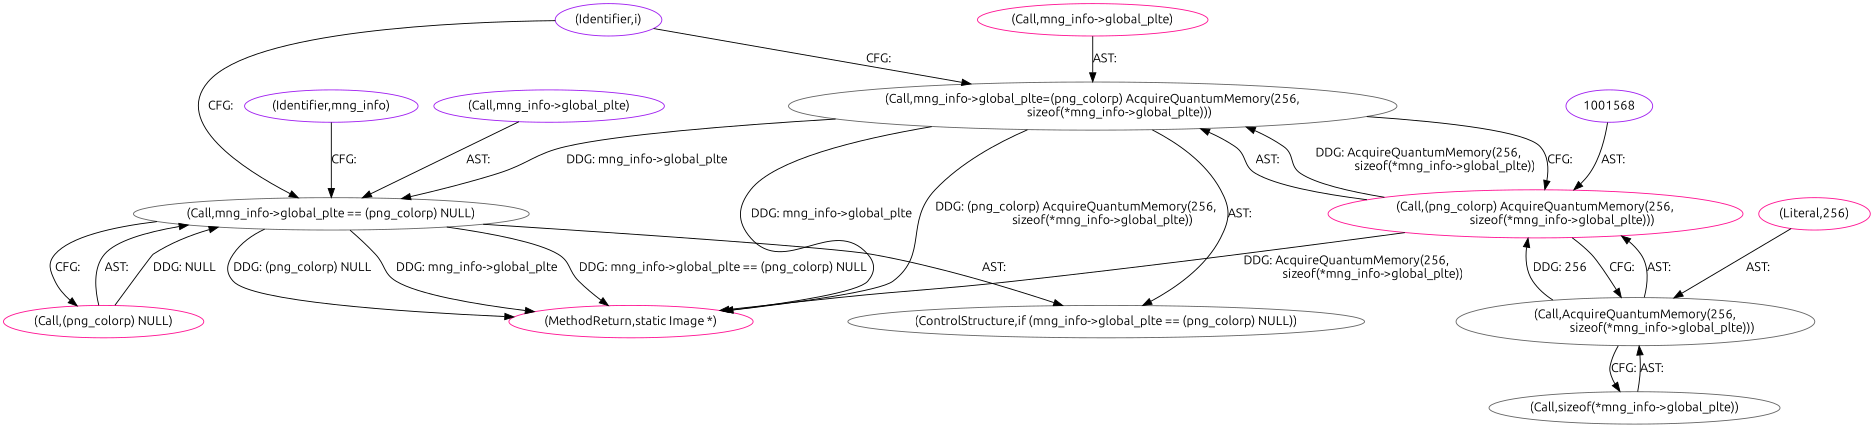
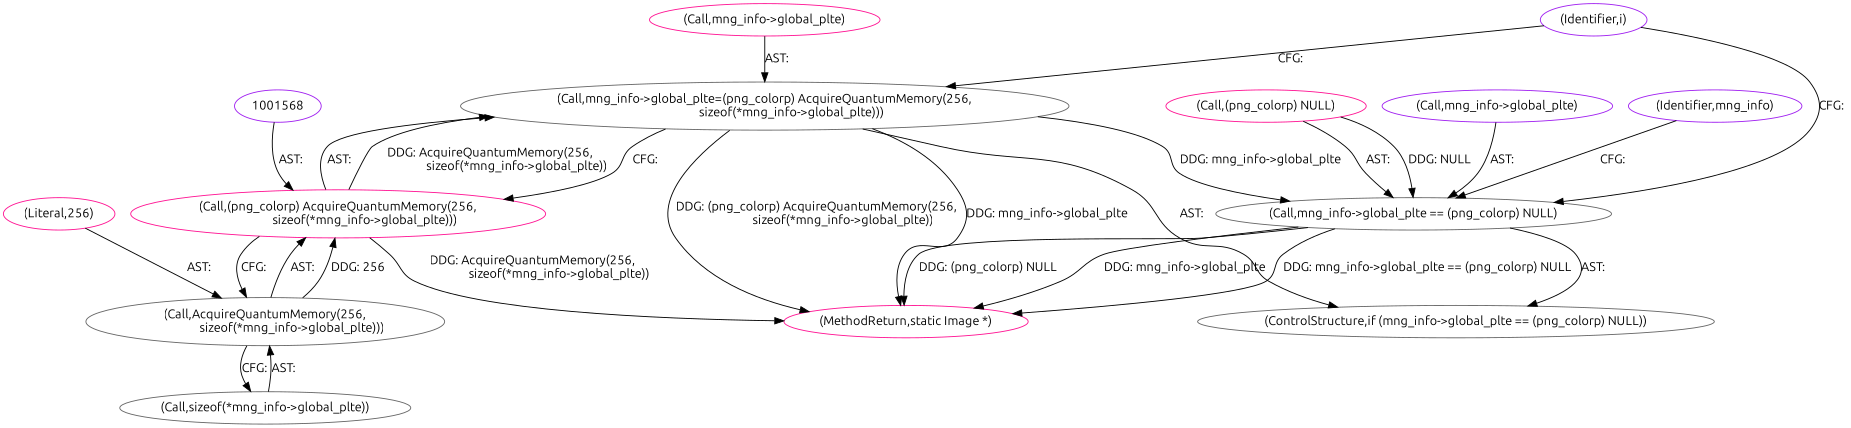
edge "(Call,mng_info->global_plte == (png_colorp) NULL)" -> "(Call,(png_colorp) NULL)": removed, label "CFG:"
